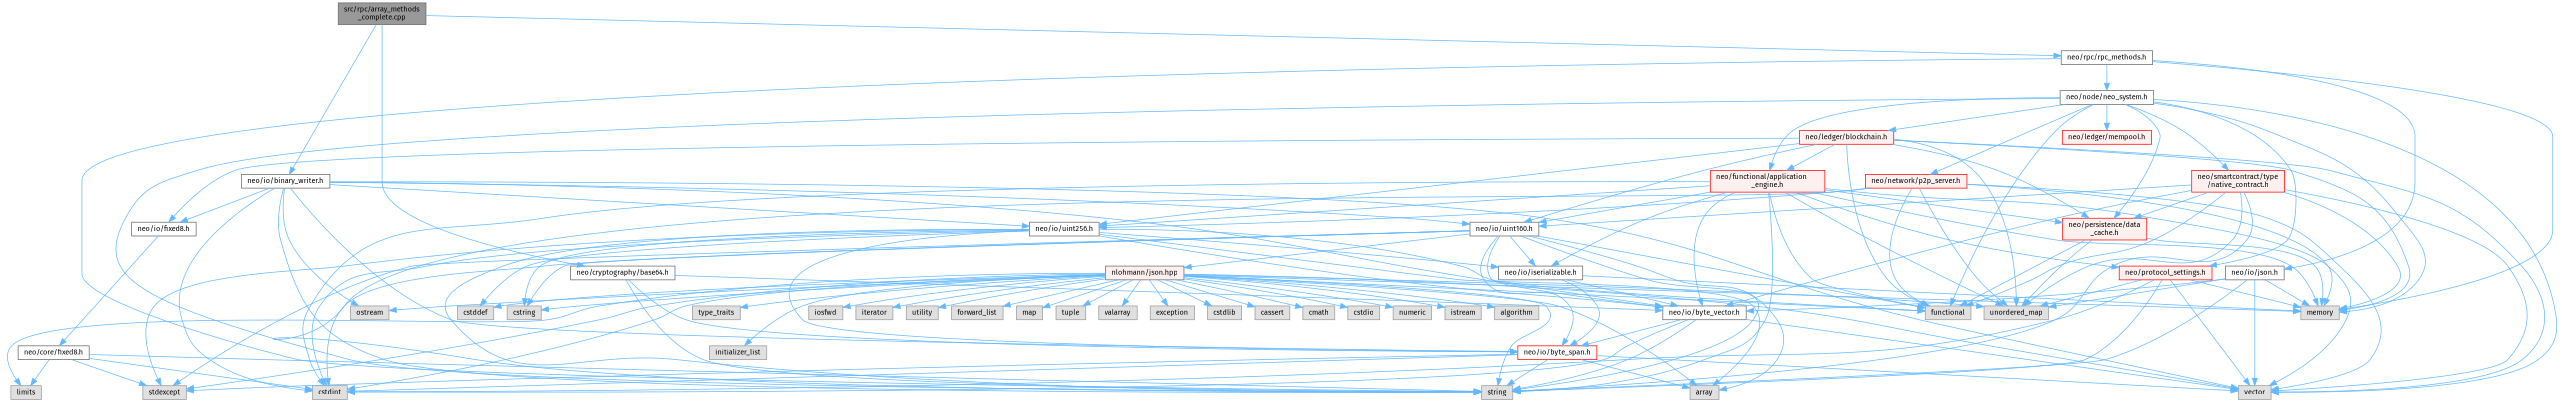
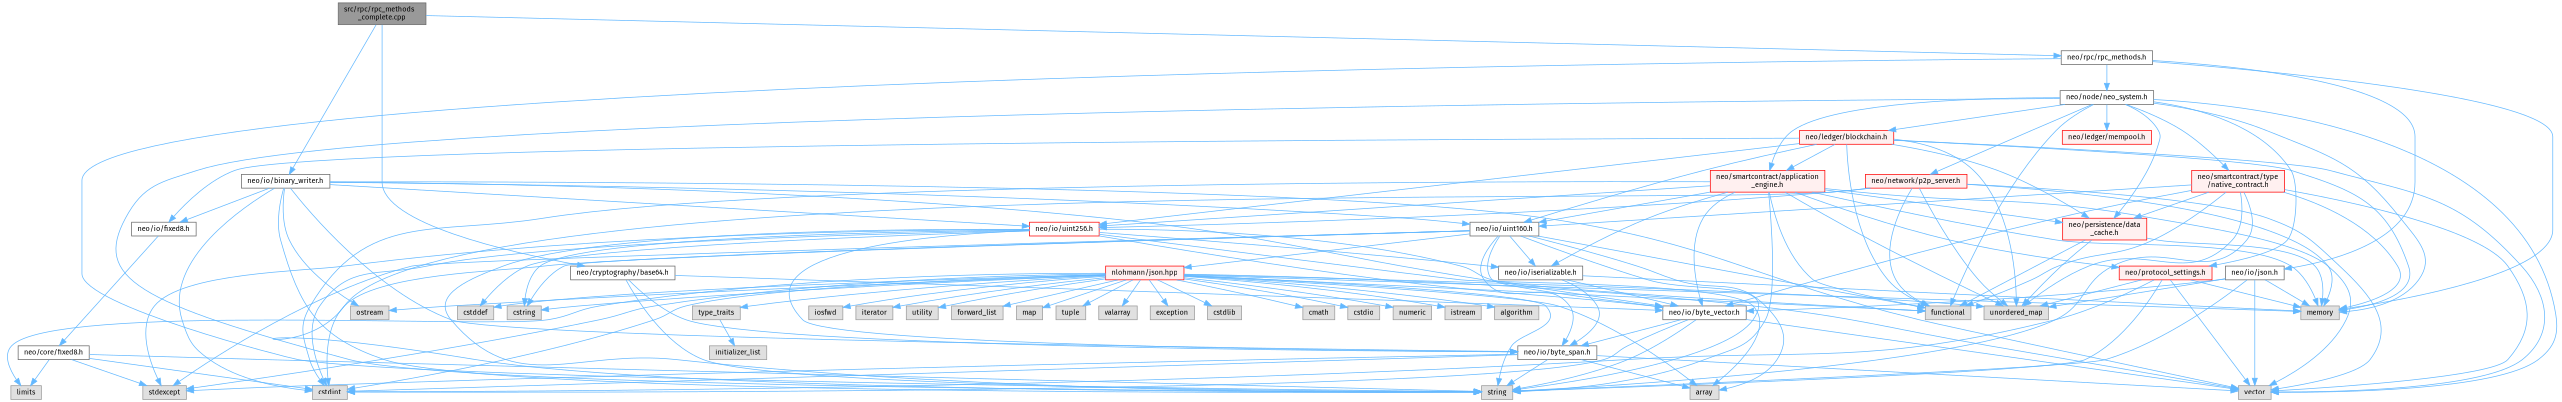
node "src/rpc/array_methods _complete.cpp": label "src/rpc/array_methods _complete.cpp" -> "src/rpc/rpc_methods _complete.cpp"
node "neo/functional/application _engine.h": label "neo/functional/application _engine.h" -> "neo/smartcontract/application _engine.h"
node "neo/io/uint256.h": color grey40 -> red
node "nlohmann/json.hpp": color grey40 -> red
edge "nlohmann/json.hpp" -> "initializer_list": now "type_traits" -> "initializer_list"
node "cassert": removed
node "neo/io/byte_span.h": color red -> grey40
